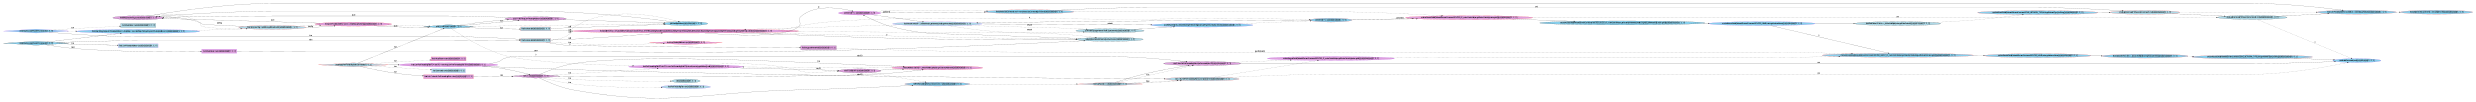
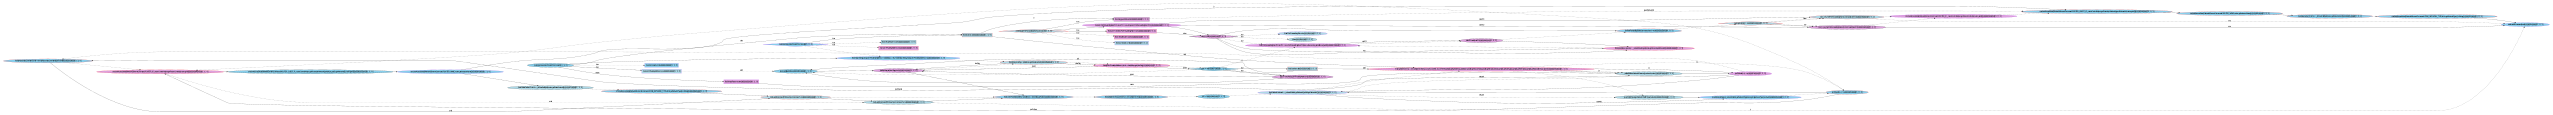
edge "final boolean add@@@2@@@['1', '1', '0']" -> "ipList.add(ipAddress)@@@10@@@['1', '1', '0']": now "final List<PrivateIpAddress> ips@@@2@@@['0', '1', '0']" -> "ipList.add(ipAddress)@@@10@@@['1', '1', '0']"
node "createVpcAssociatePrivateIPCommands['0', '1', '0']": shape diamond -> ellipse
node "final List<PrivateIpAddress> ips@@@2@@@['1', '0', '0']": shape diamond -> box
edge "final boolean add@@@2@@@['1', '1', '0']" -> "final List<PrivateIpAddress> ips@@@2@@@['1', '0', '0']": now "createVpcAssociatePrivateIPCommands['1', '0', '0']" -> "final List<PrivateIpAddress> ips@@@2@@@['1', '0', '0']"
edge "createApplyPortForwardingRulesCommands['0', '0', '1']" -> "ipList == null@@@7@@@['1', '1', '0']": now "createApplyPortForwardingRulesCommands['0', '0', '1']" -> "final long guestNetworkId@@@2@@@['0', '0', '1']"
node "final Commands cmds@@@2@@@['0', '1', '0']": added
node "int i = 0@@@16@@@['1', '1', '0']": added
